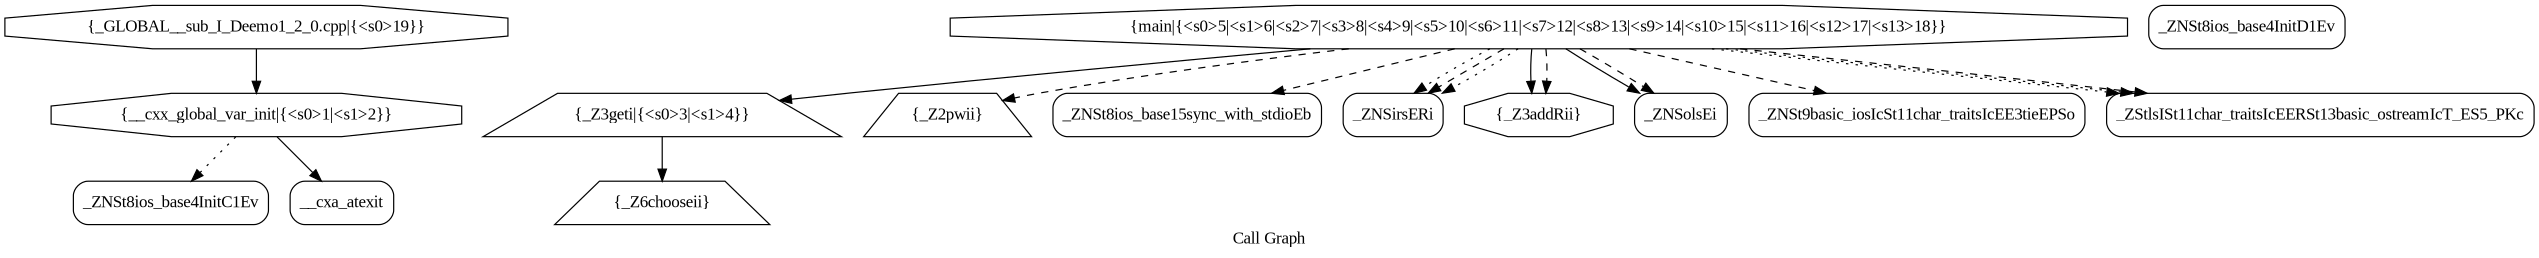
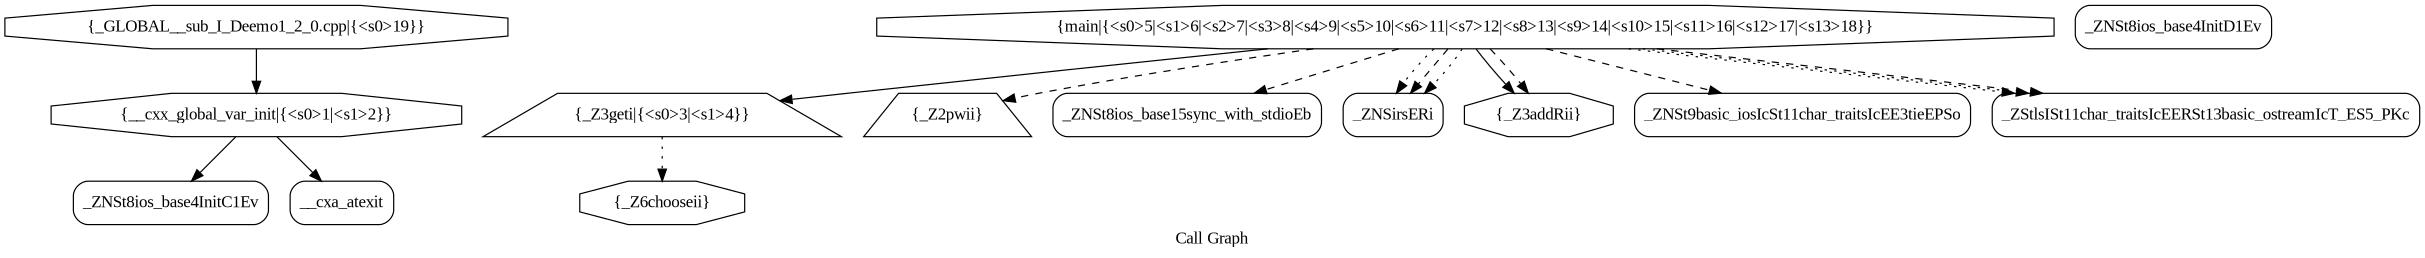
node "_ZNSolsEi": removed
edge "{_Z3geti|{<s0>3|<s1>4}}" -> "{_Z6chooseii}": style solid -> dotted
edge "{__cxx_global_var_init|{<s0>1|<s1>2}}" -> "_ZNSt8ios_base4InitC1Ev": style dotted -> solid
node "{_Z6chooseii}": shape trapezium -> octagon
